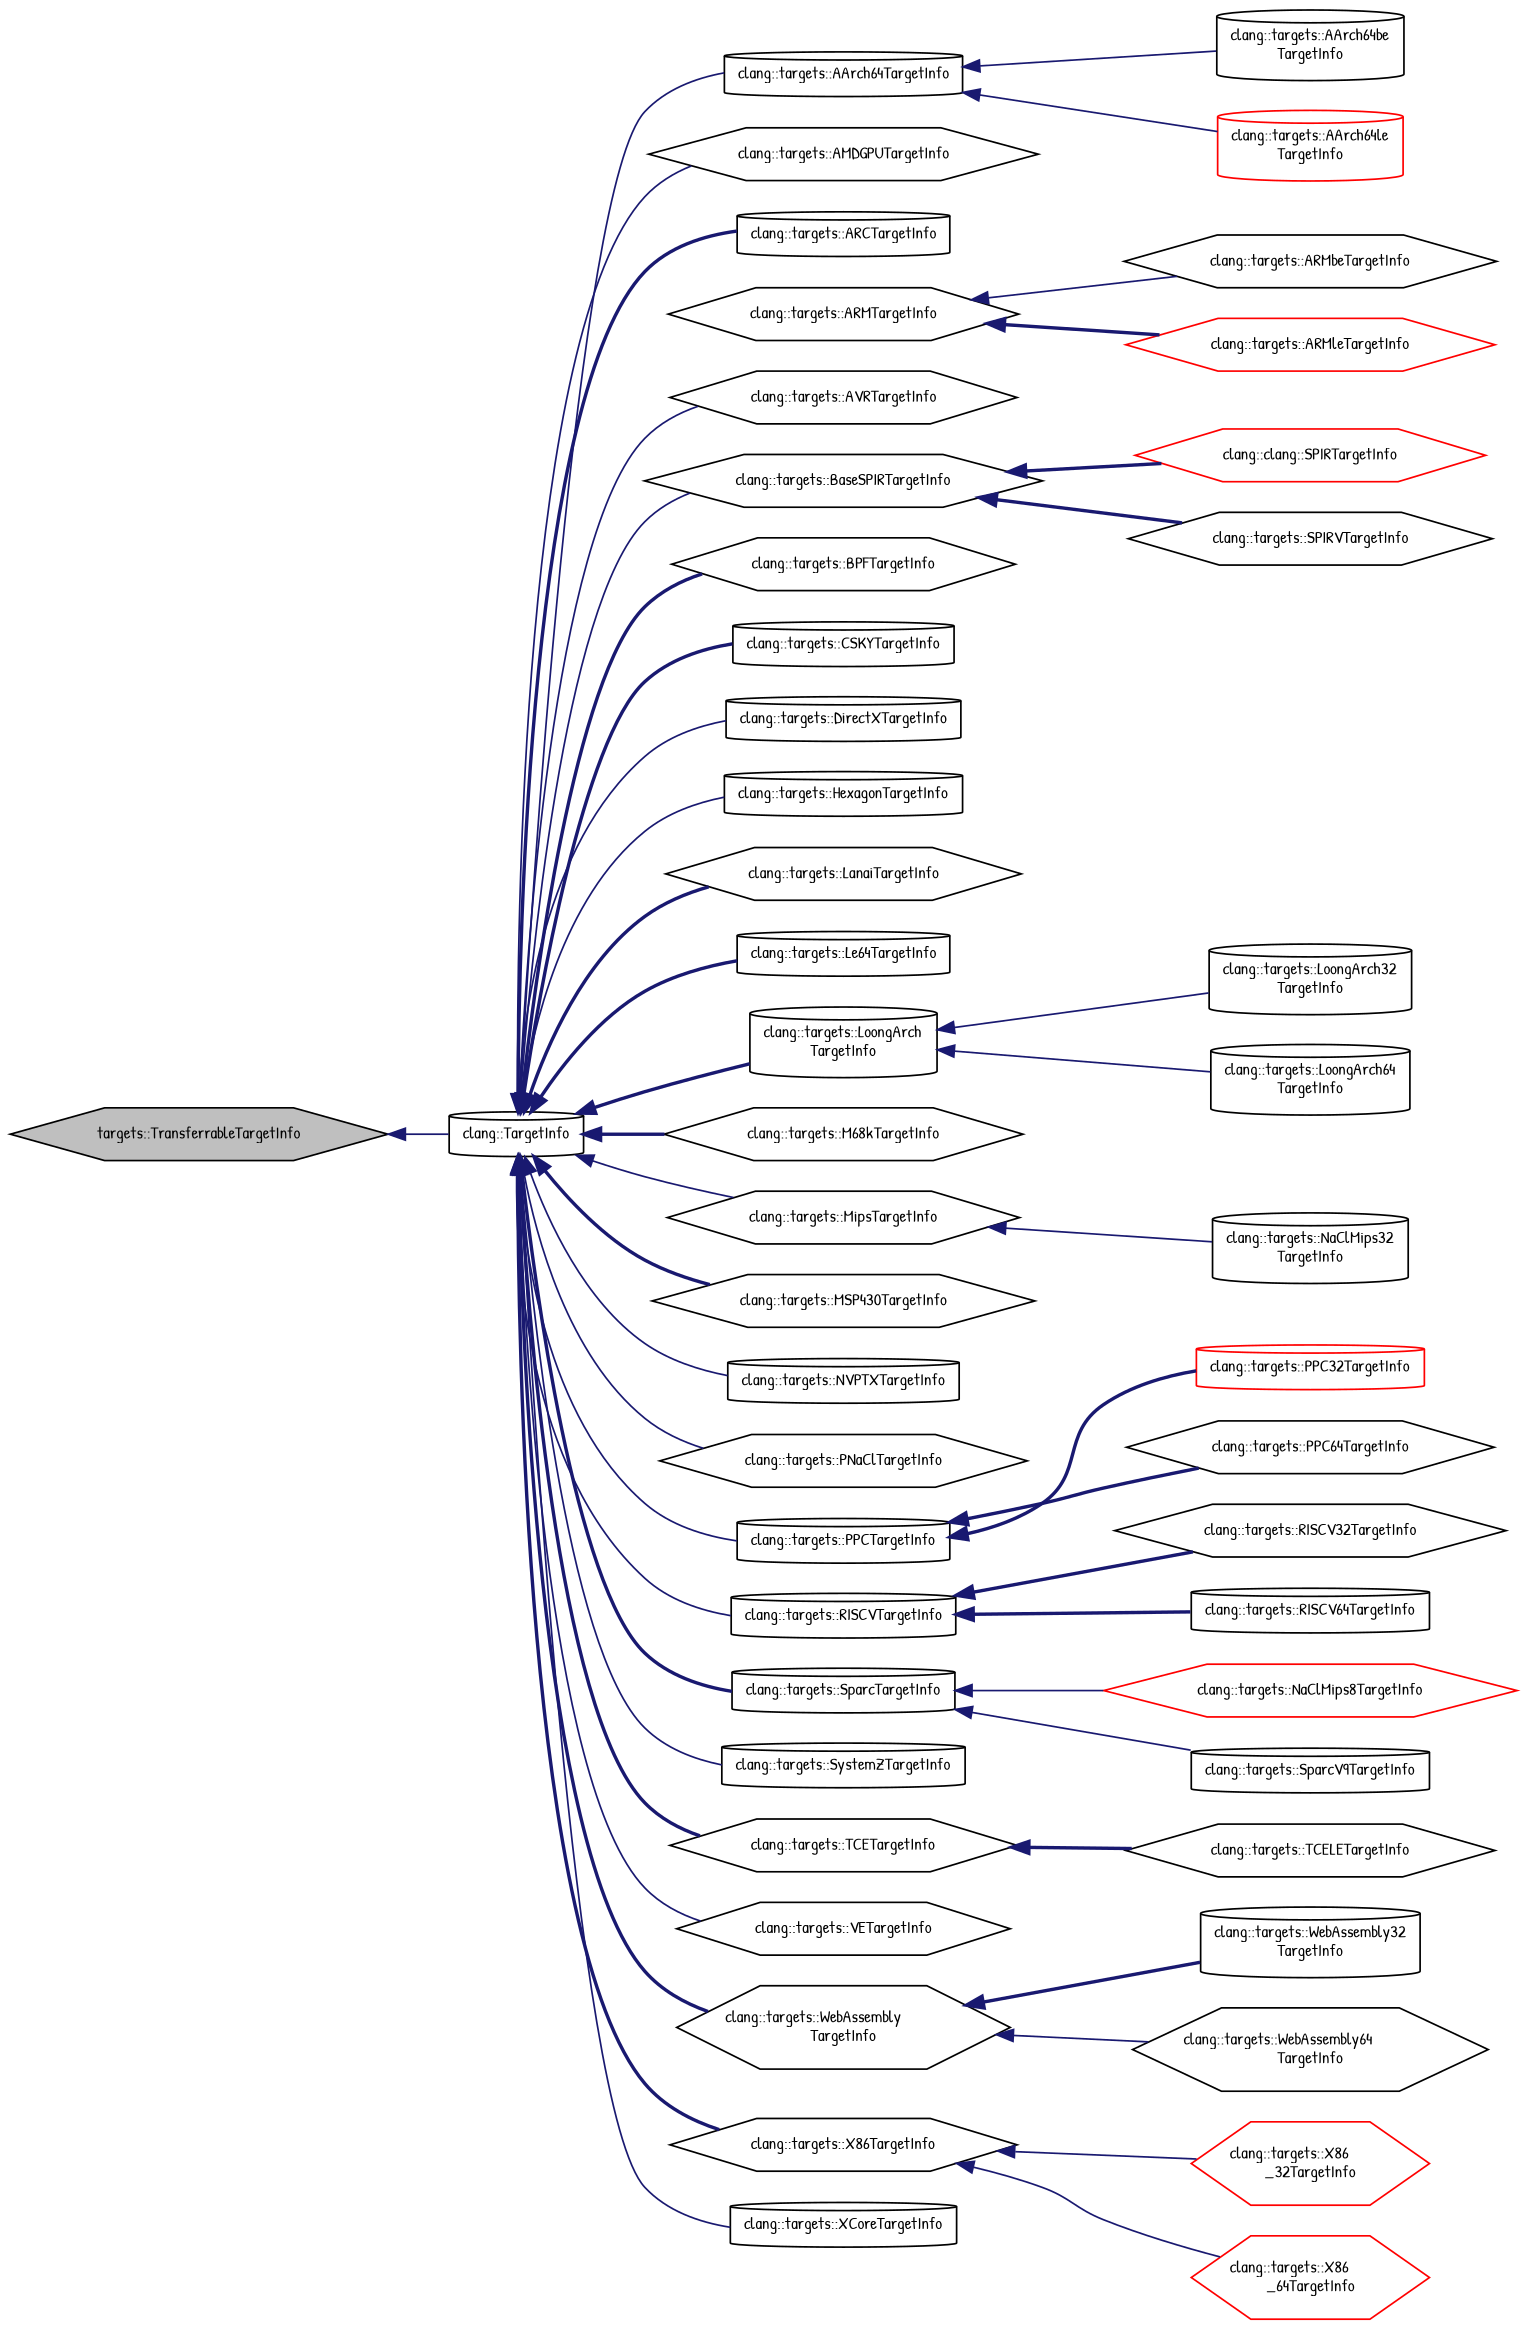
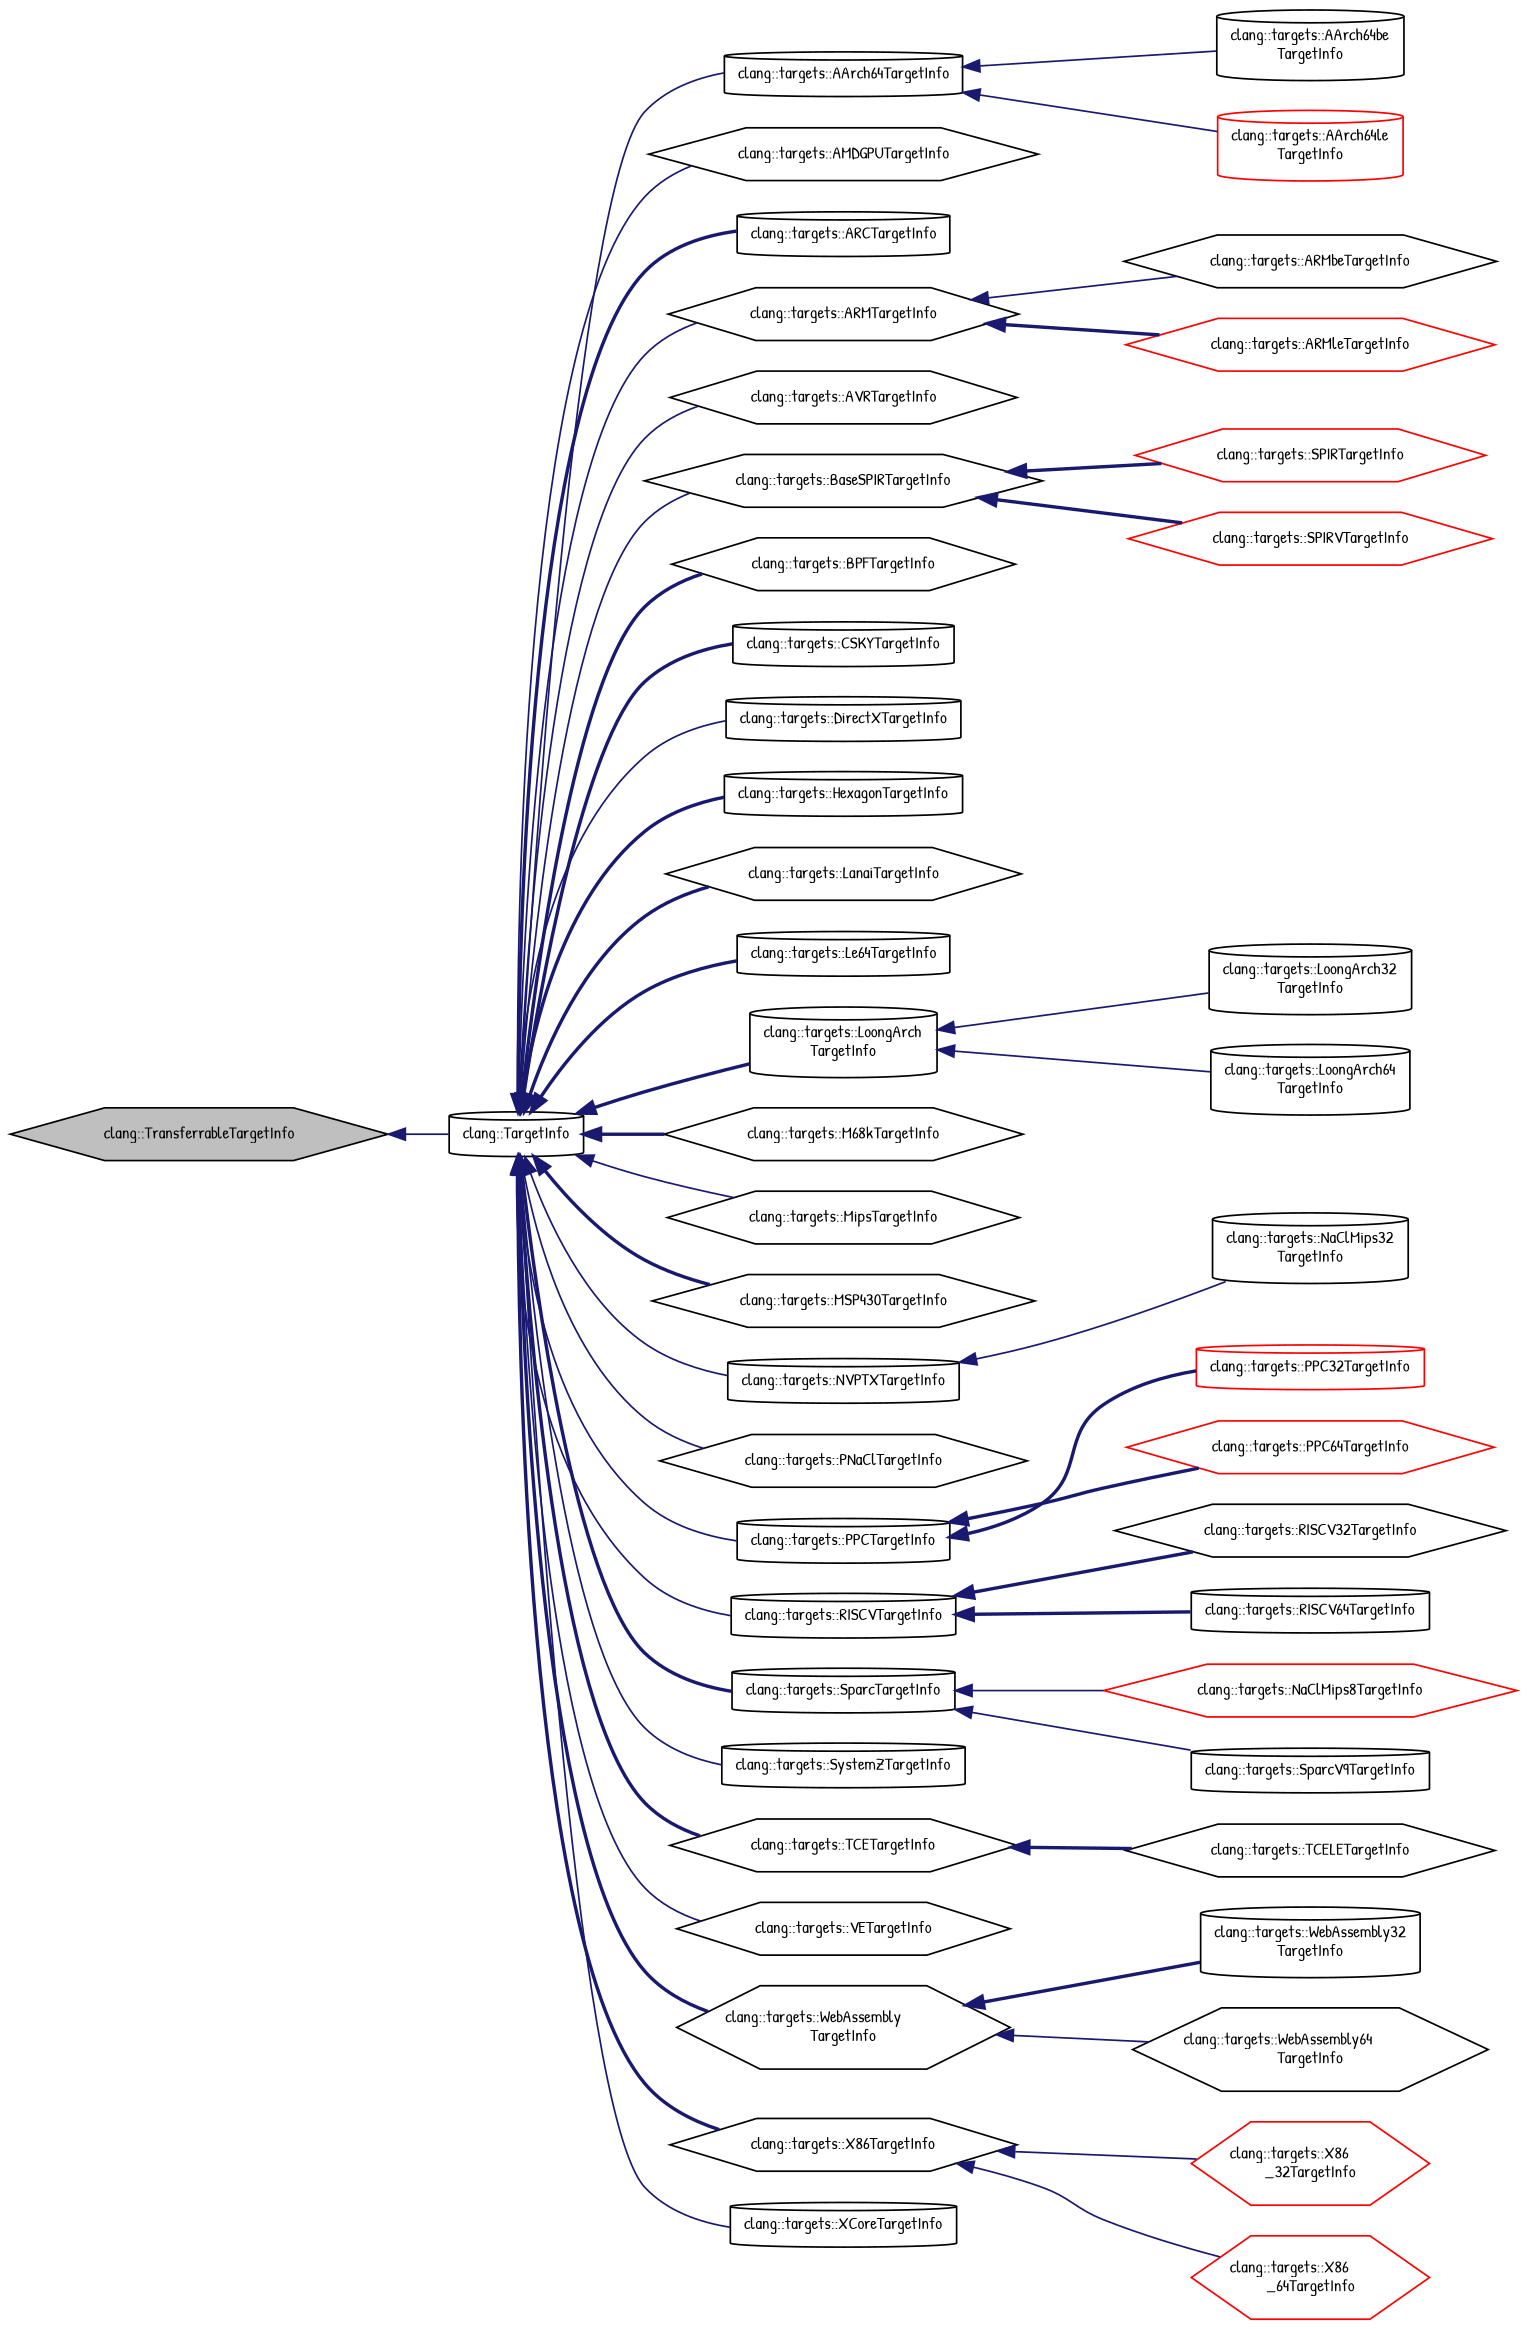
node "clang::clang::SPIRTargetInfo": label "clang::clang::SPIRTargetInfo" -> "clang::targets::SPIRTargetInfo"
edge "clang::targets::ARMTargetInfo" -> "clang::TargetInfo": added
node "clang::targets::SPIRVTargetInfo": color black -> red
edge "clang::targets::HexagonTargetInfo" -> "clang::TargetInfo": style solid -> bold
node "targets::TransferrableTargetInfo": label "targets::TransferrableTargetInfo" -> "clang::TransferrableTargetInfo"
edge "clang::targets::NaClMips32 TargetInfo" -> "clang::targets::MipsTargetInfo": now "clang::targets::NaClMips32 TargetInfo" -> "clang::targets::NVPTXTargetInfo"
node "clang::targets::PPC64TargetInfo": color black -> red
